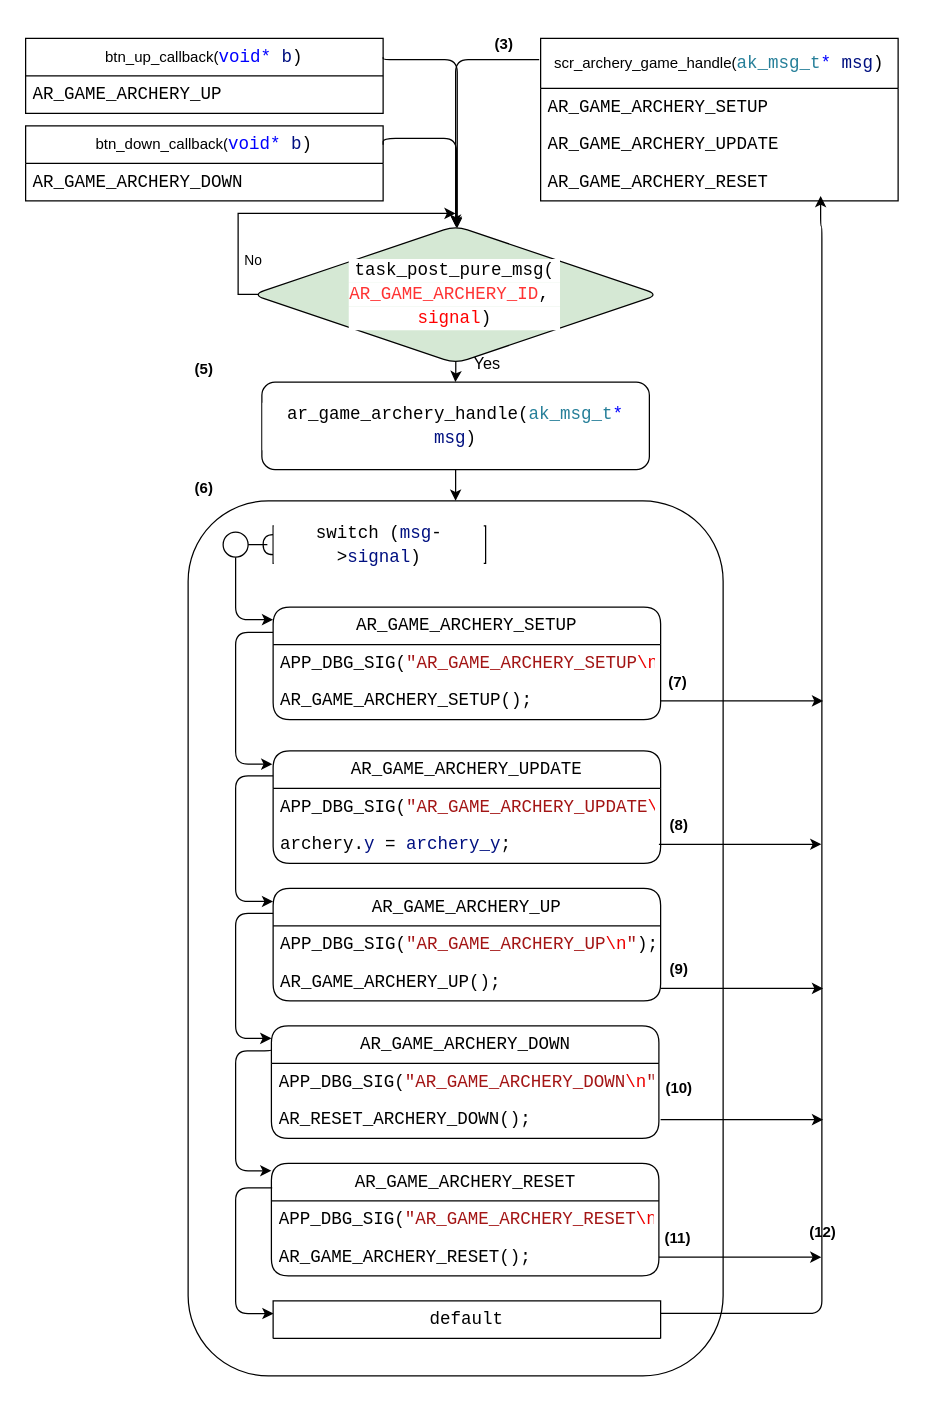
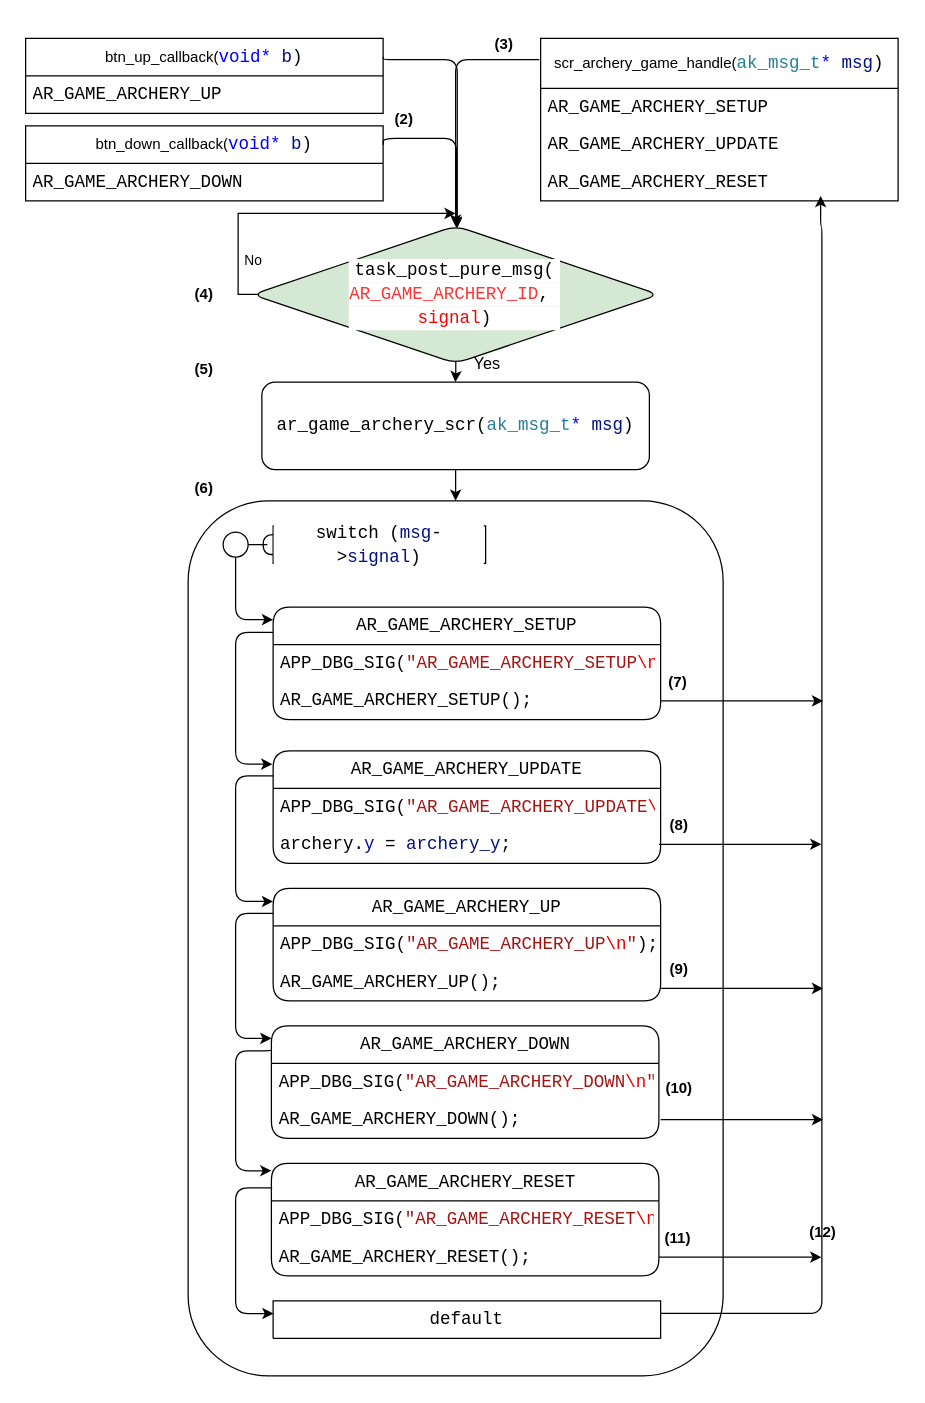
node "(2)": added
node "(4)": added
node "ar_game_archery_handle(ak_msg_t* msg)": label "ar_game_archery_handle(ak_msg_t* msg)" -> "ar_game_archery_scr(ak_msg_t* msg)"
node "AR_RESET_ARCHERY_DOWN();": label "AR_RESET_ARCHERY_DOWN();" -> "AR_GAME_ARCHERY_DOWN();"
